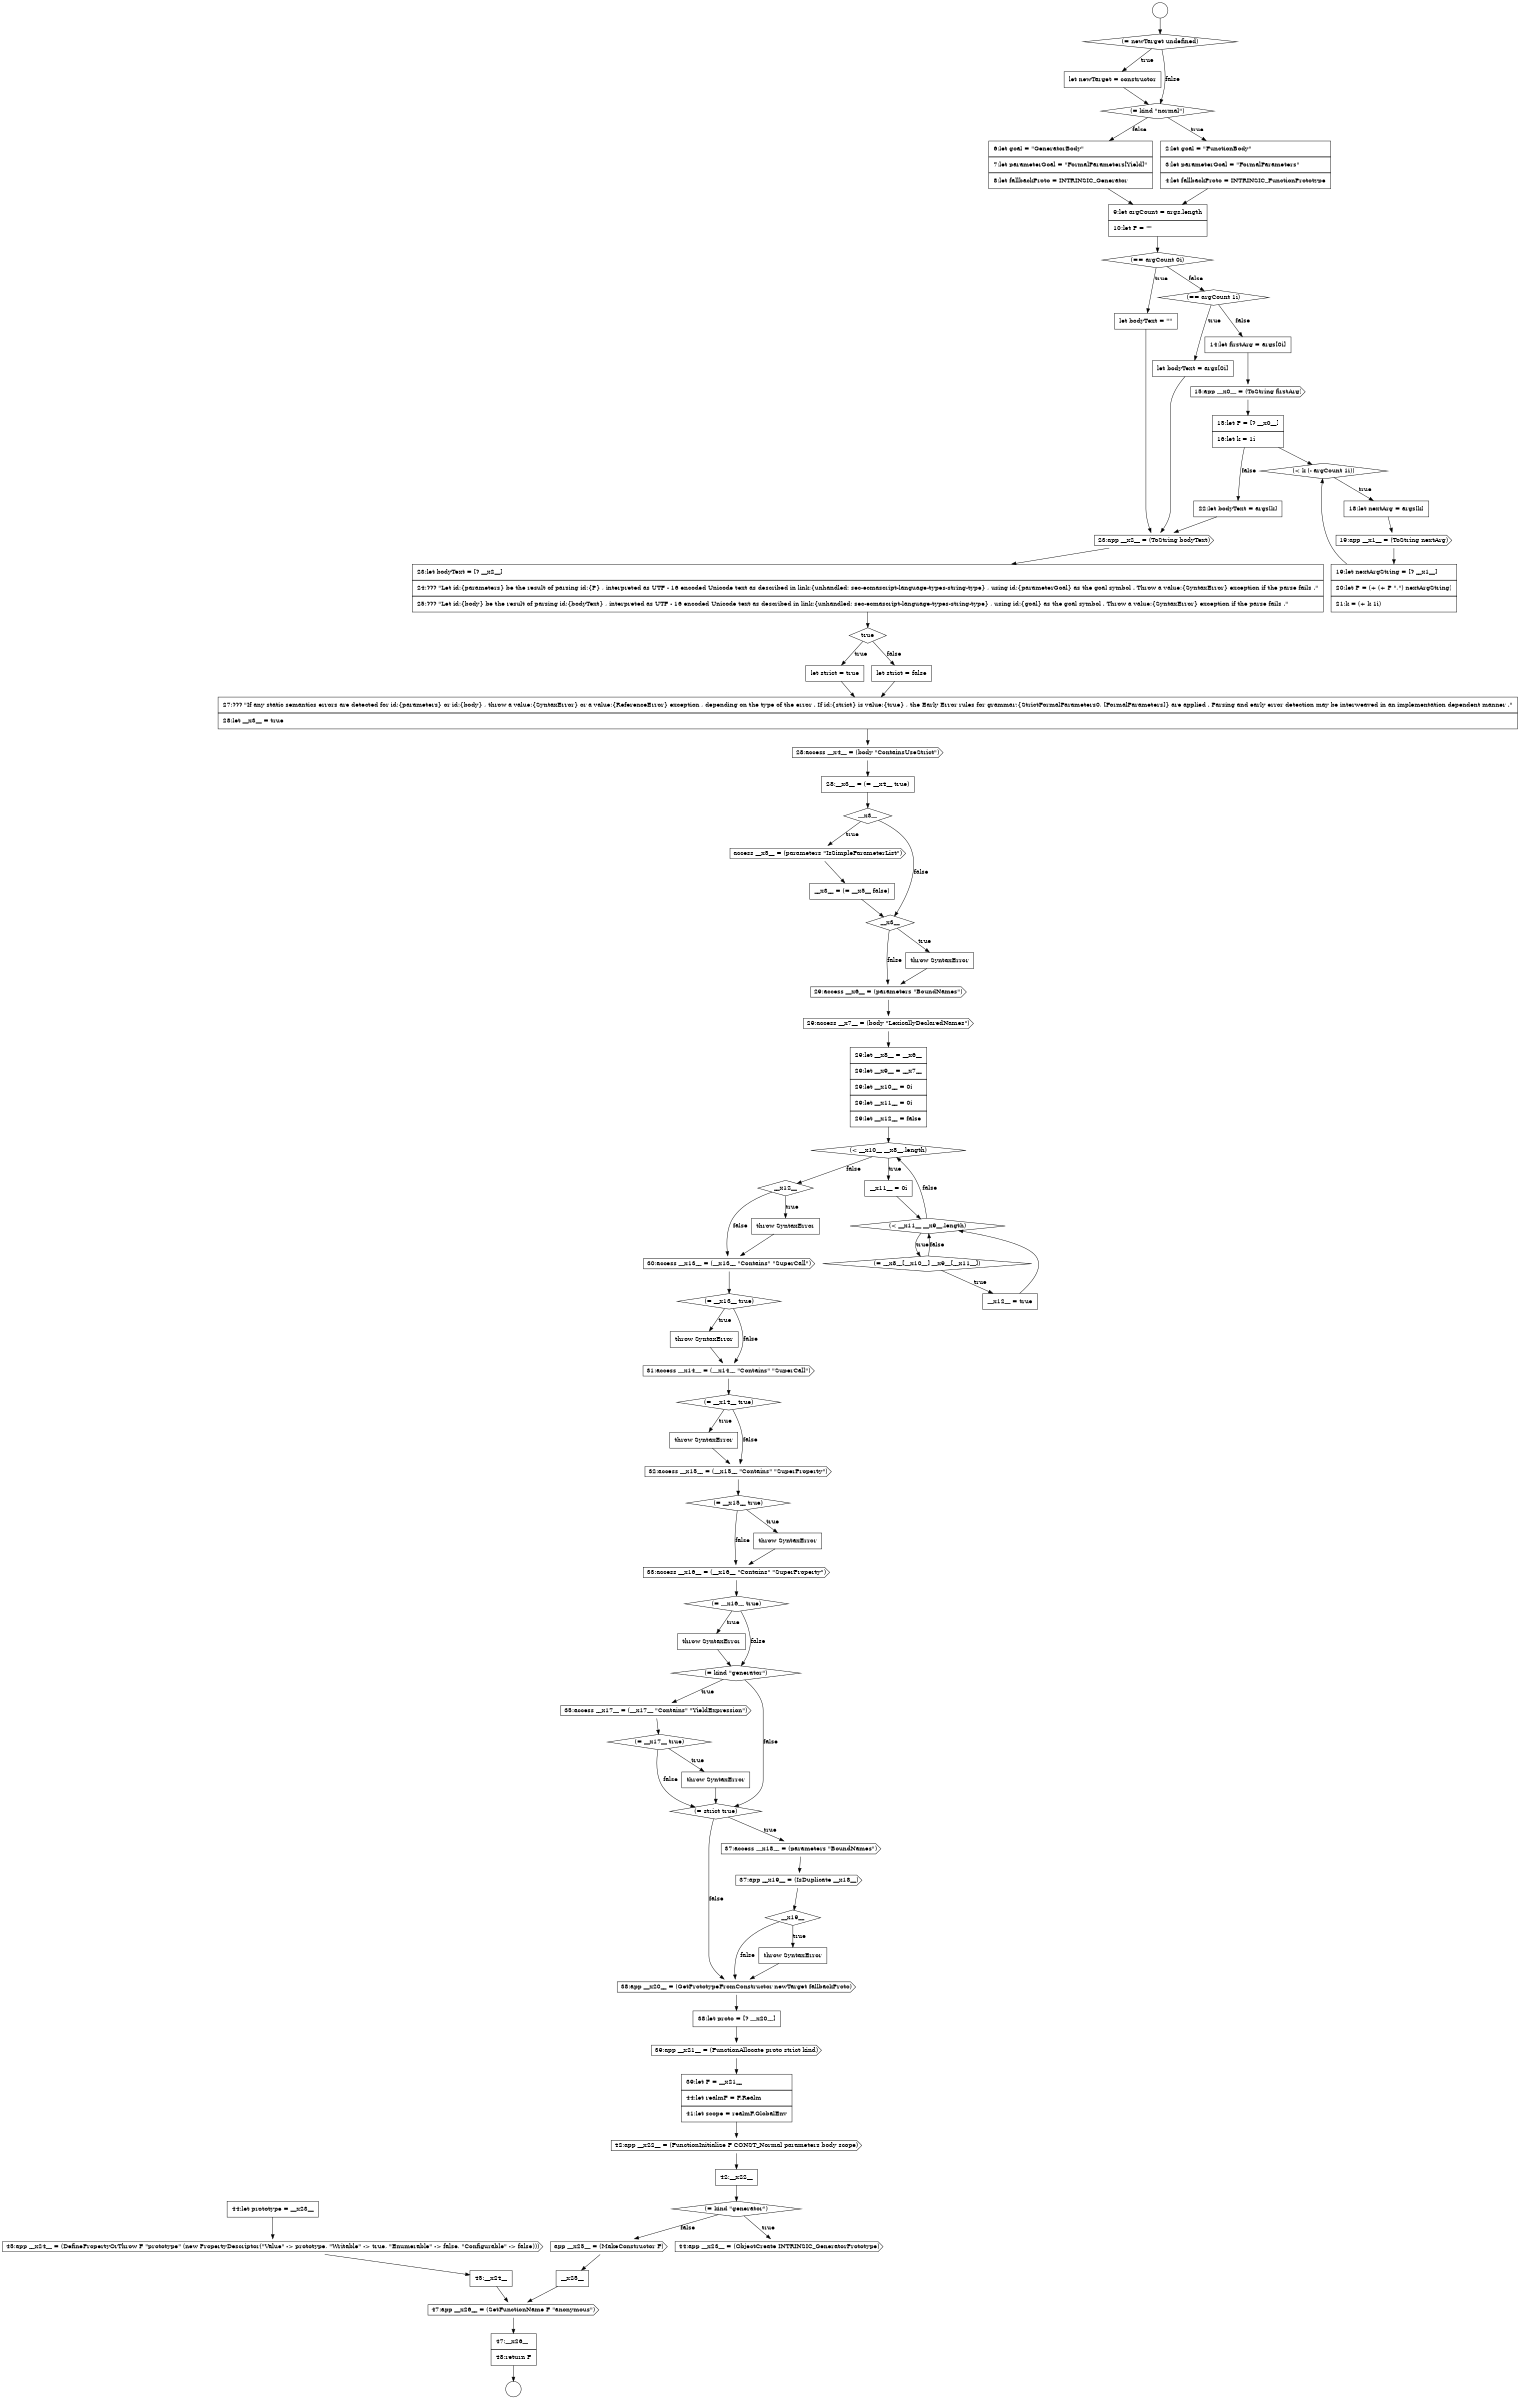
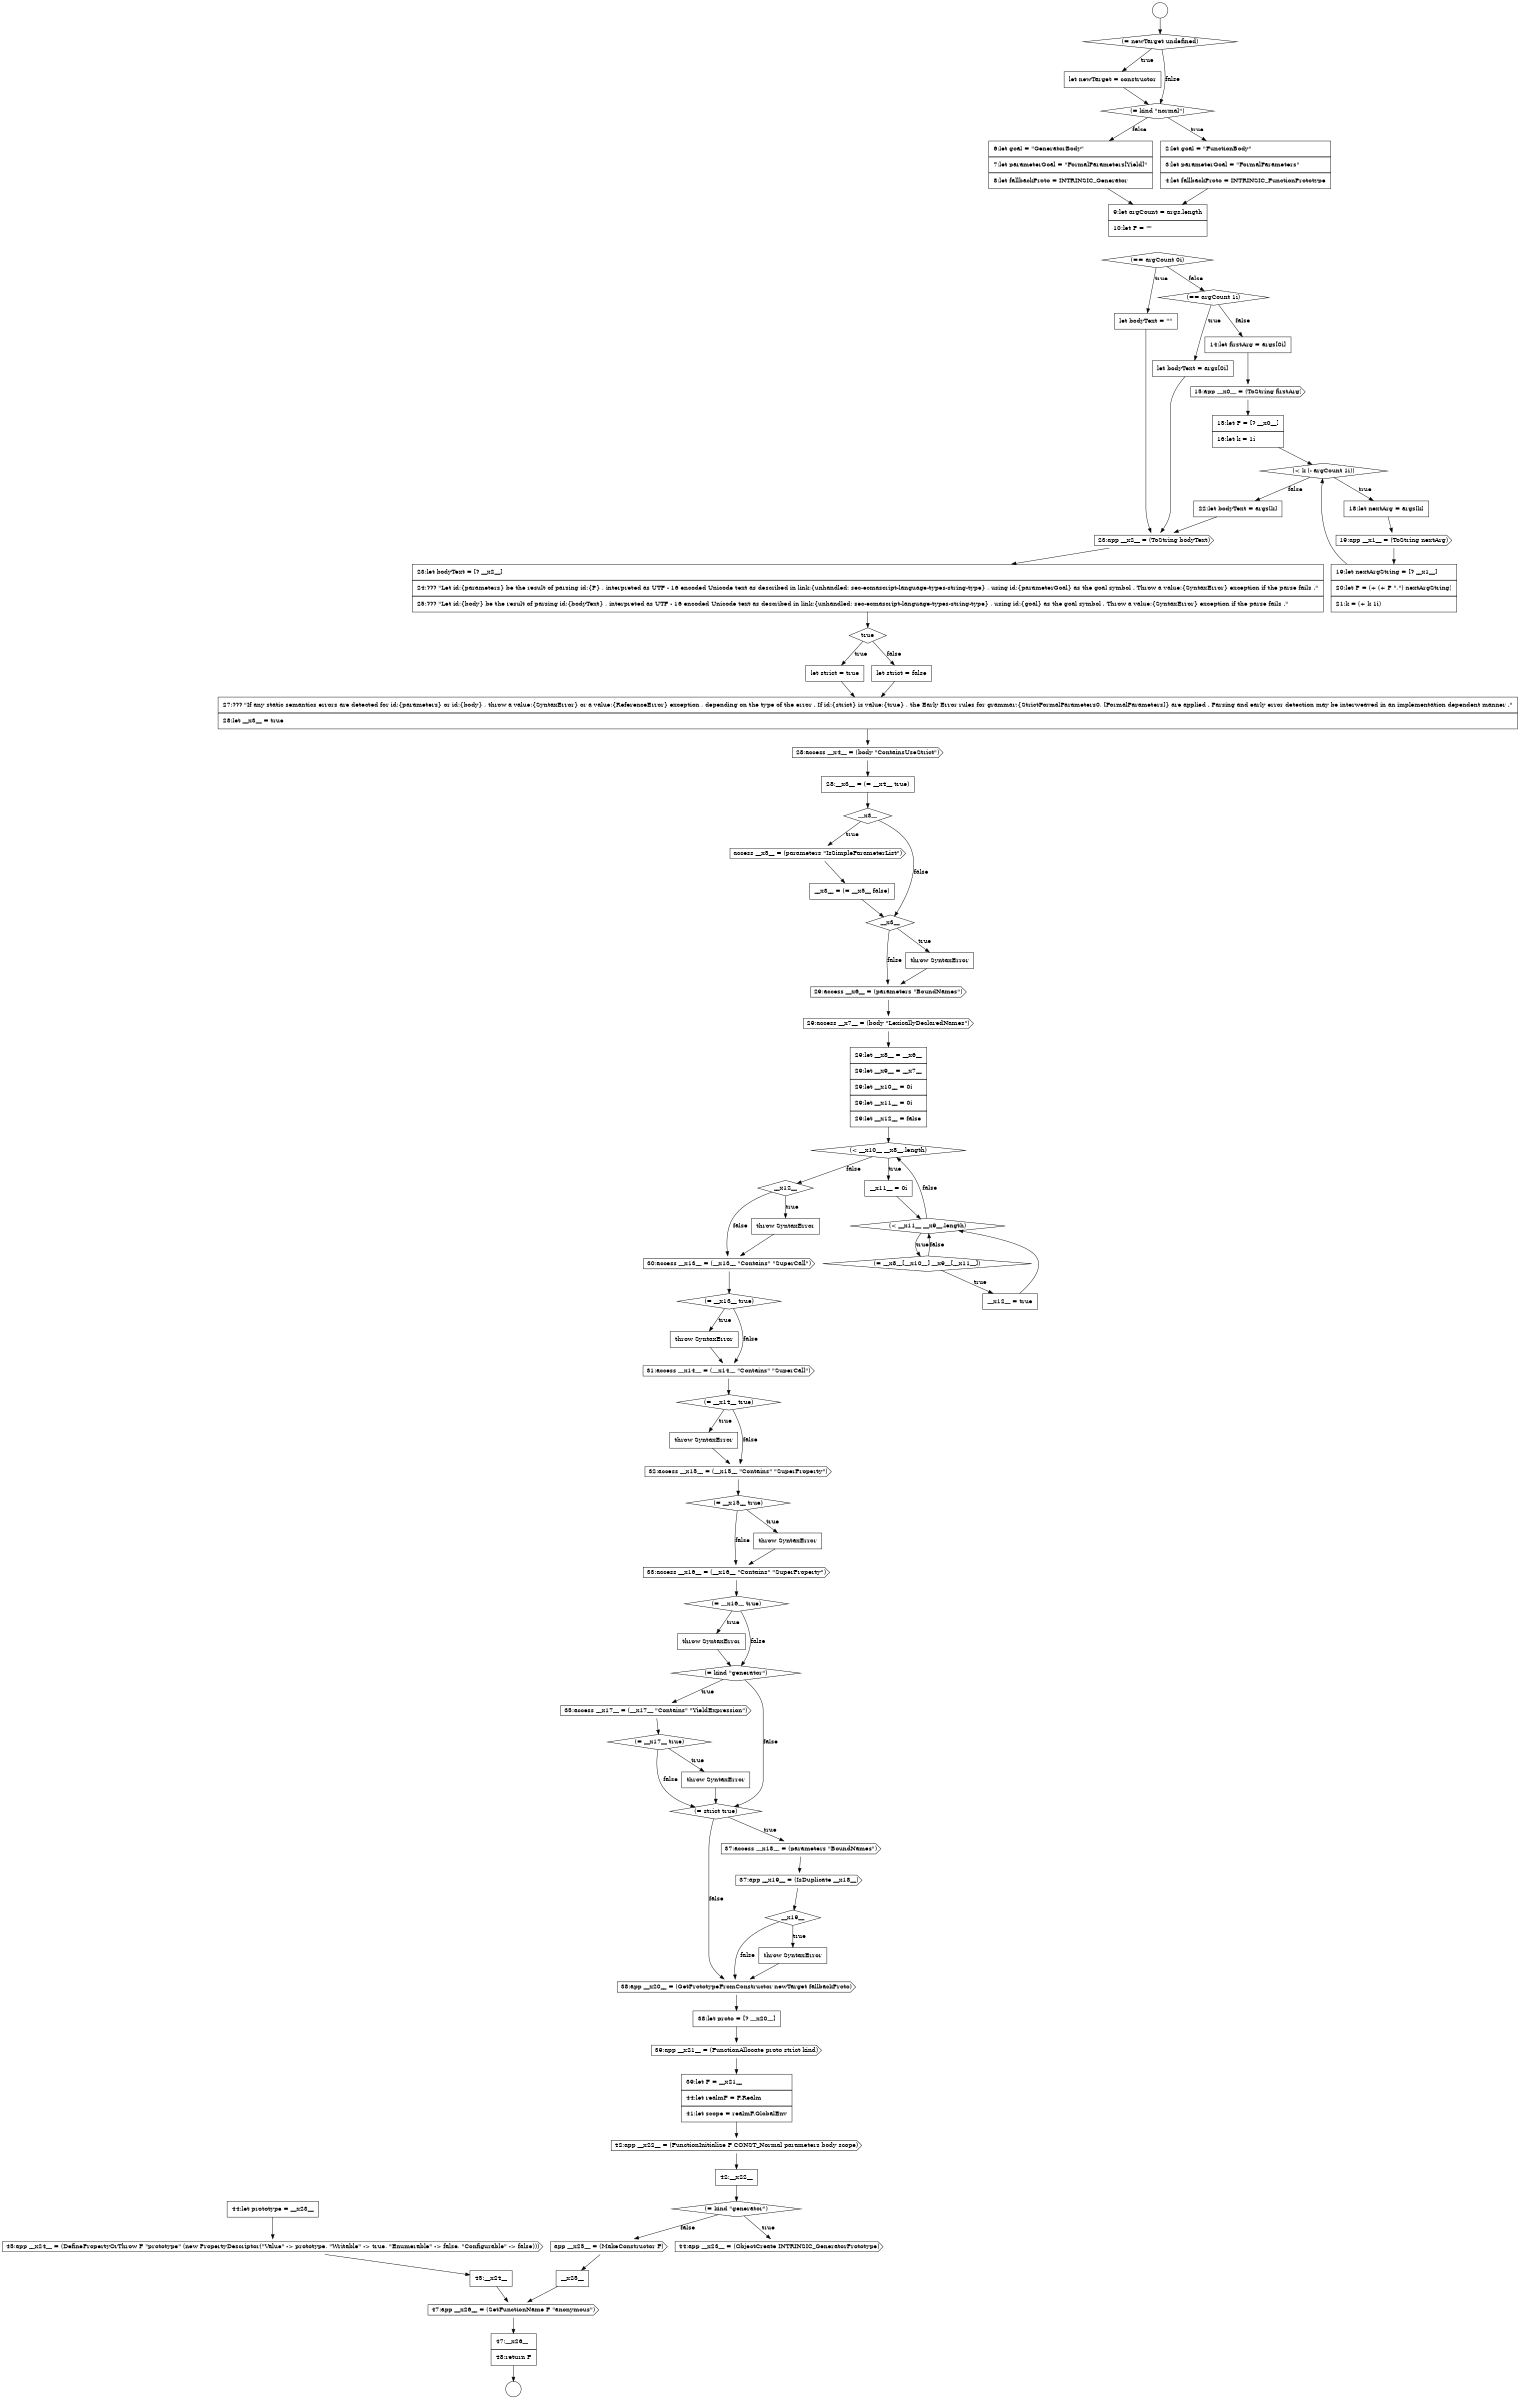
edge "9:let argCount = args.length" -> "(== argCount 0i)": removed
edge "15:let P = [? __x0__]" -> "22:let bodyText = args[k]": now "(< k (- argCount 1i))" -> "22:let bodyText = args[k]"
